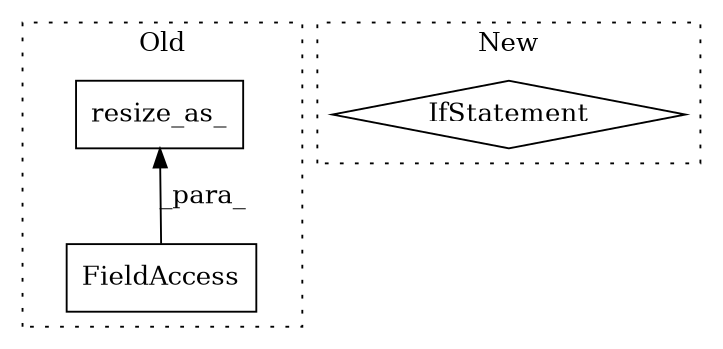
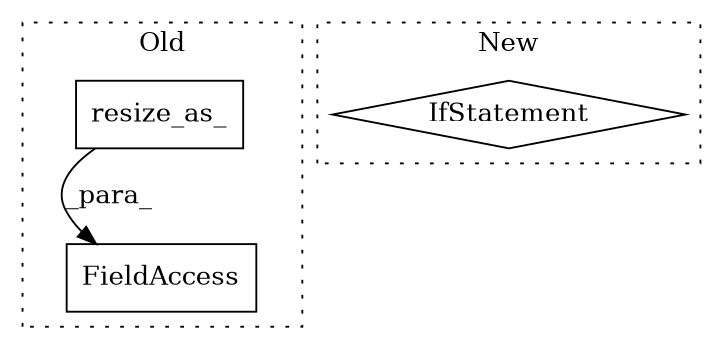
edge "FieldAccess" -> "resize_as_": reversed
